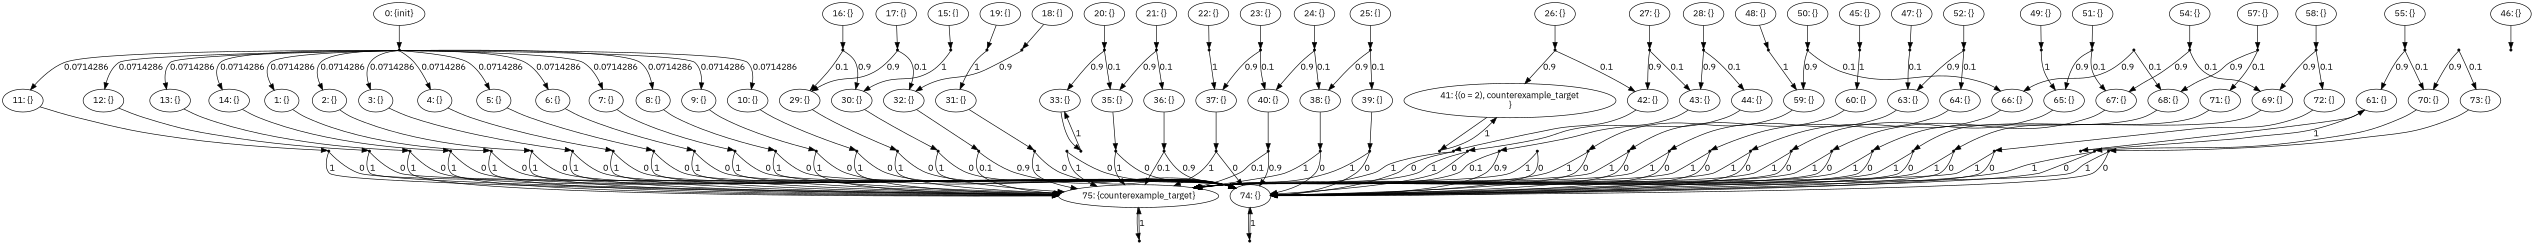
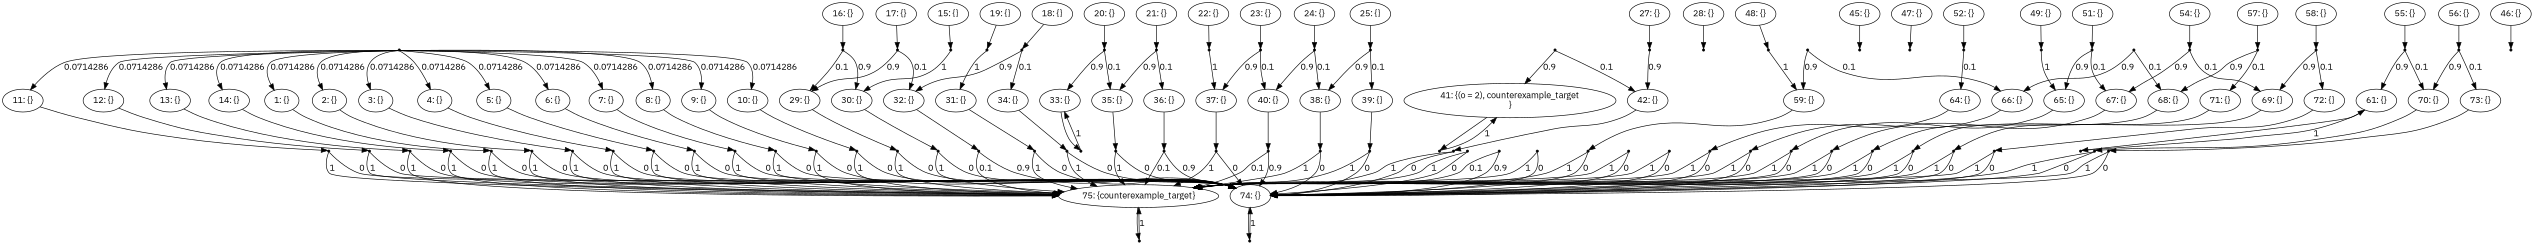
node "0: {init}": removed
node "26: {}": removed
node "50: {}": removed
node "56: {}": added
node "34: {}": added
node "43: {}": removed
node "44: {}": removed
node "60: {}": removed
node "63: {}": removed
